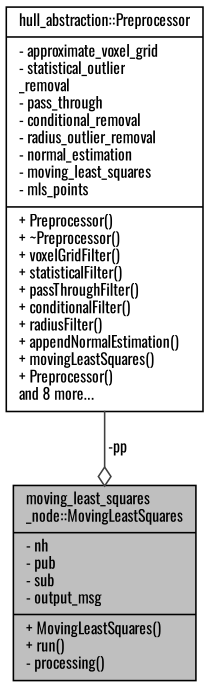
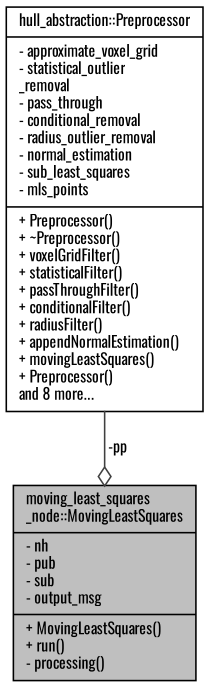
node "hull_abstraction::Preprocessor": text "- moving_least_squares" -> "- sub_least_squares"
